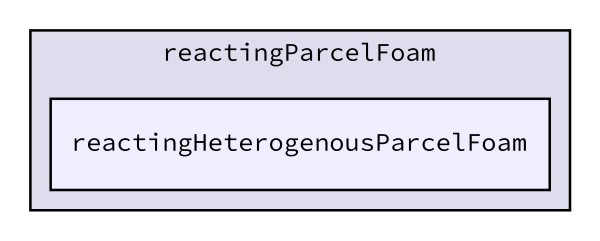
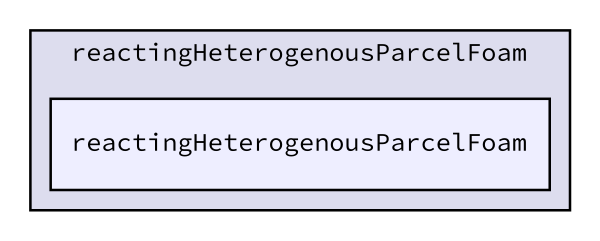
cluster "reactingParcelFoam": label "reactingParcelFoam" -> "reactingHeterogenousParcelFoam"
